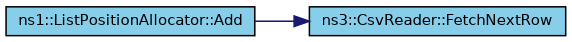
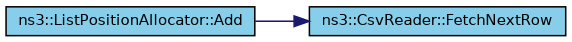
node "ns1::ListPositionAllocator::Add": label "ns1::ListPositionAllocator::Add" -> "ns3::ListPositionAllocator::Add"
